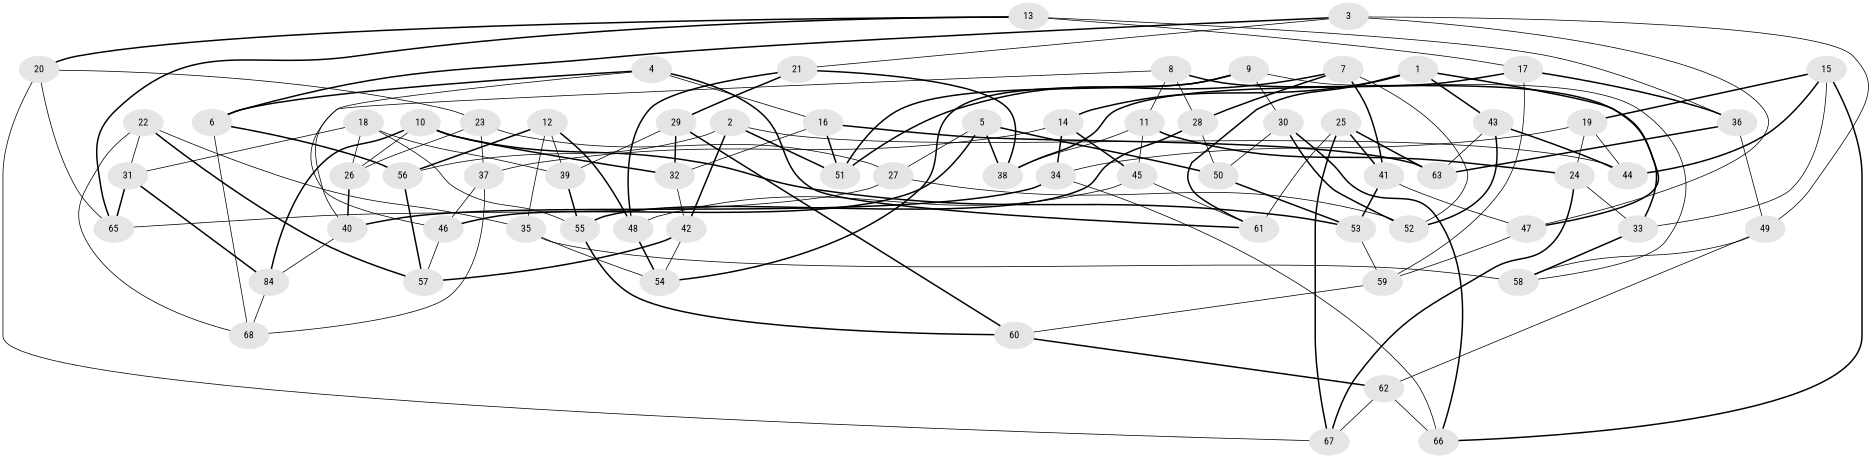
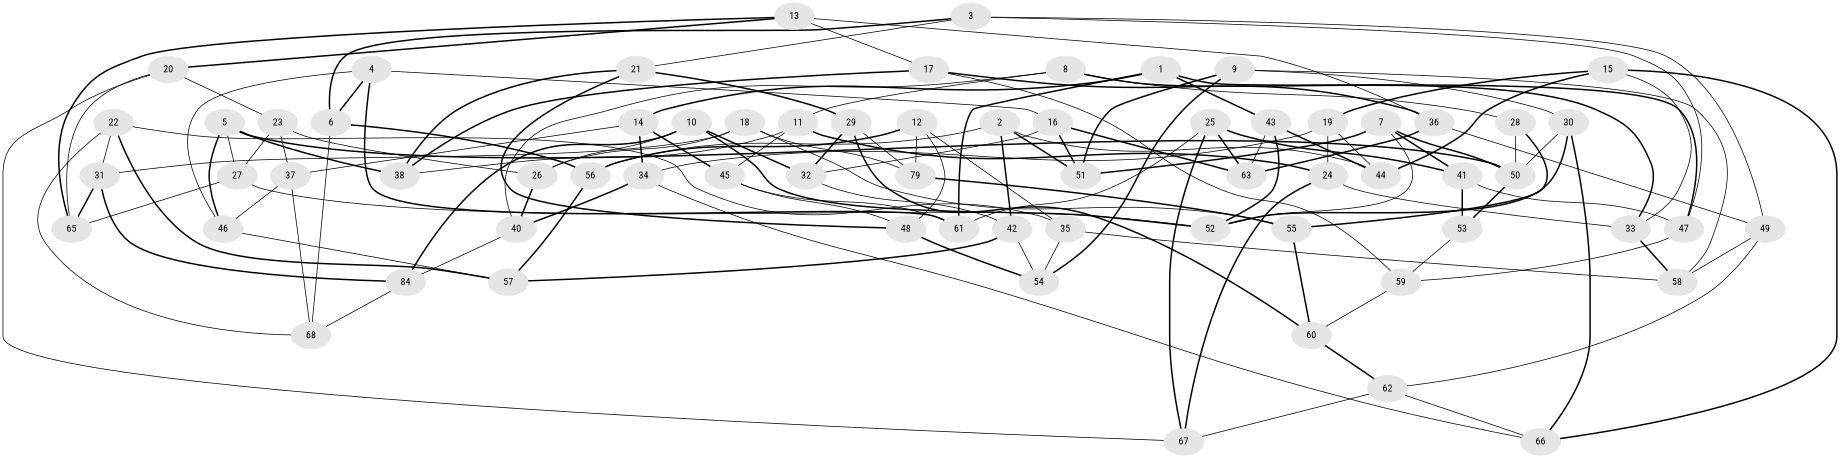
edge "7" -- "28": now "7" -- "50"
edge "12" -- "48": style bold -> solid
node "39": label "39" -> "79"
edge "10" -- "53": now "10" -- "52"
